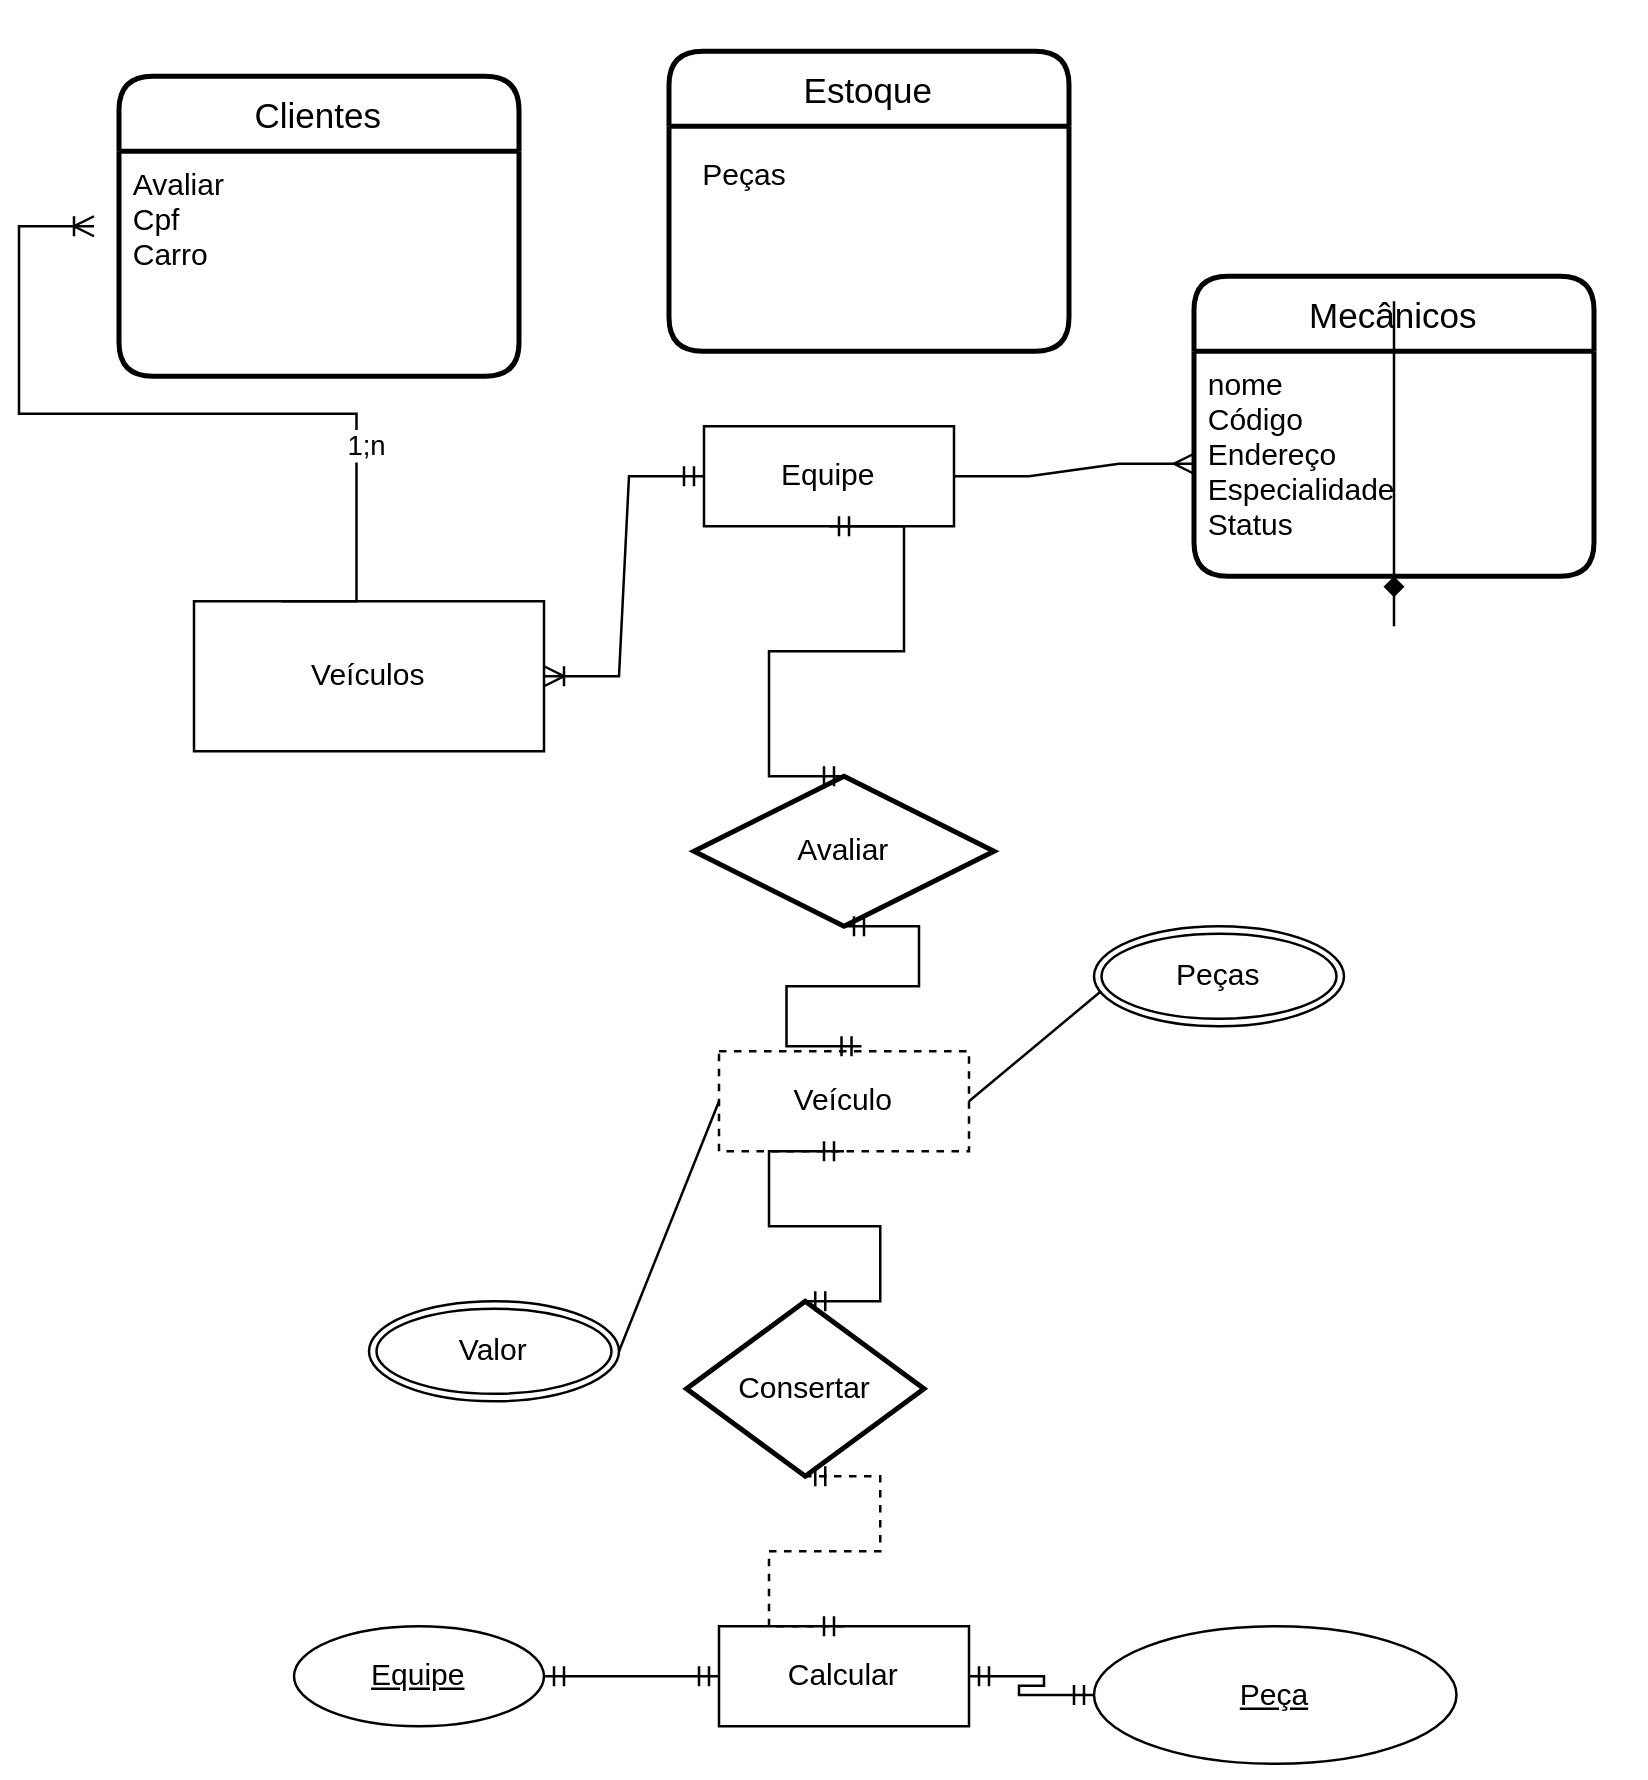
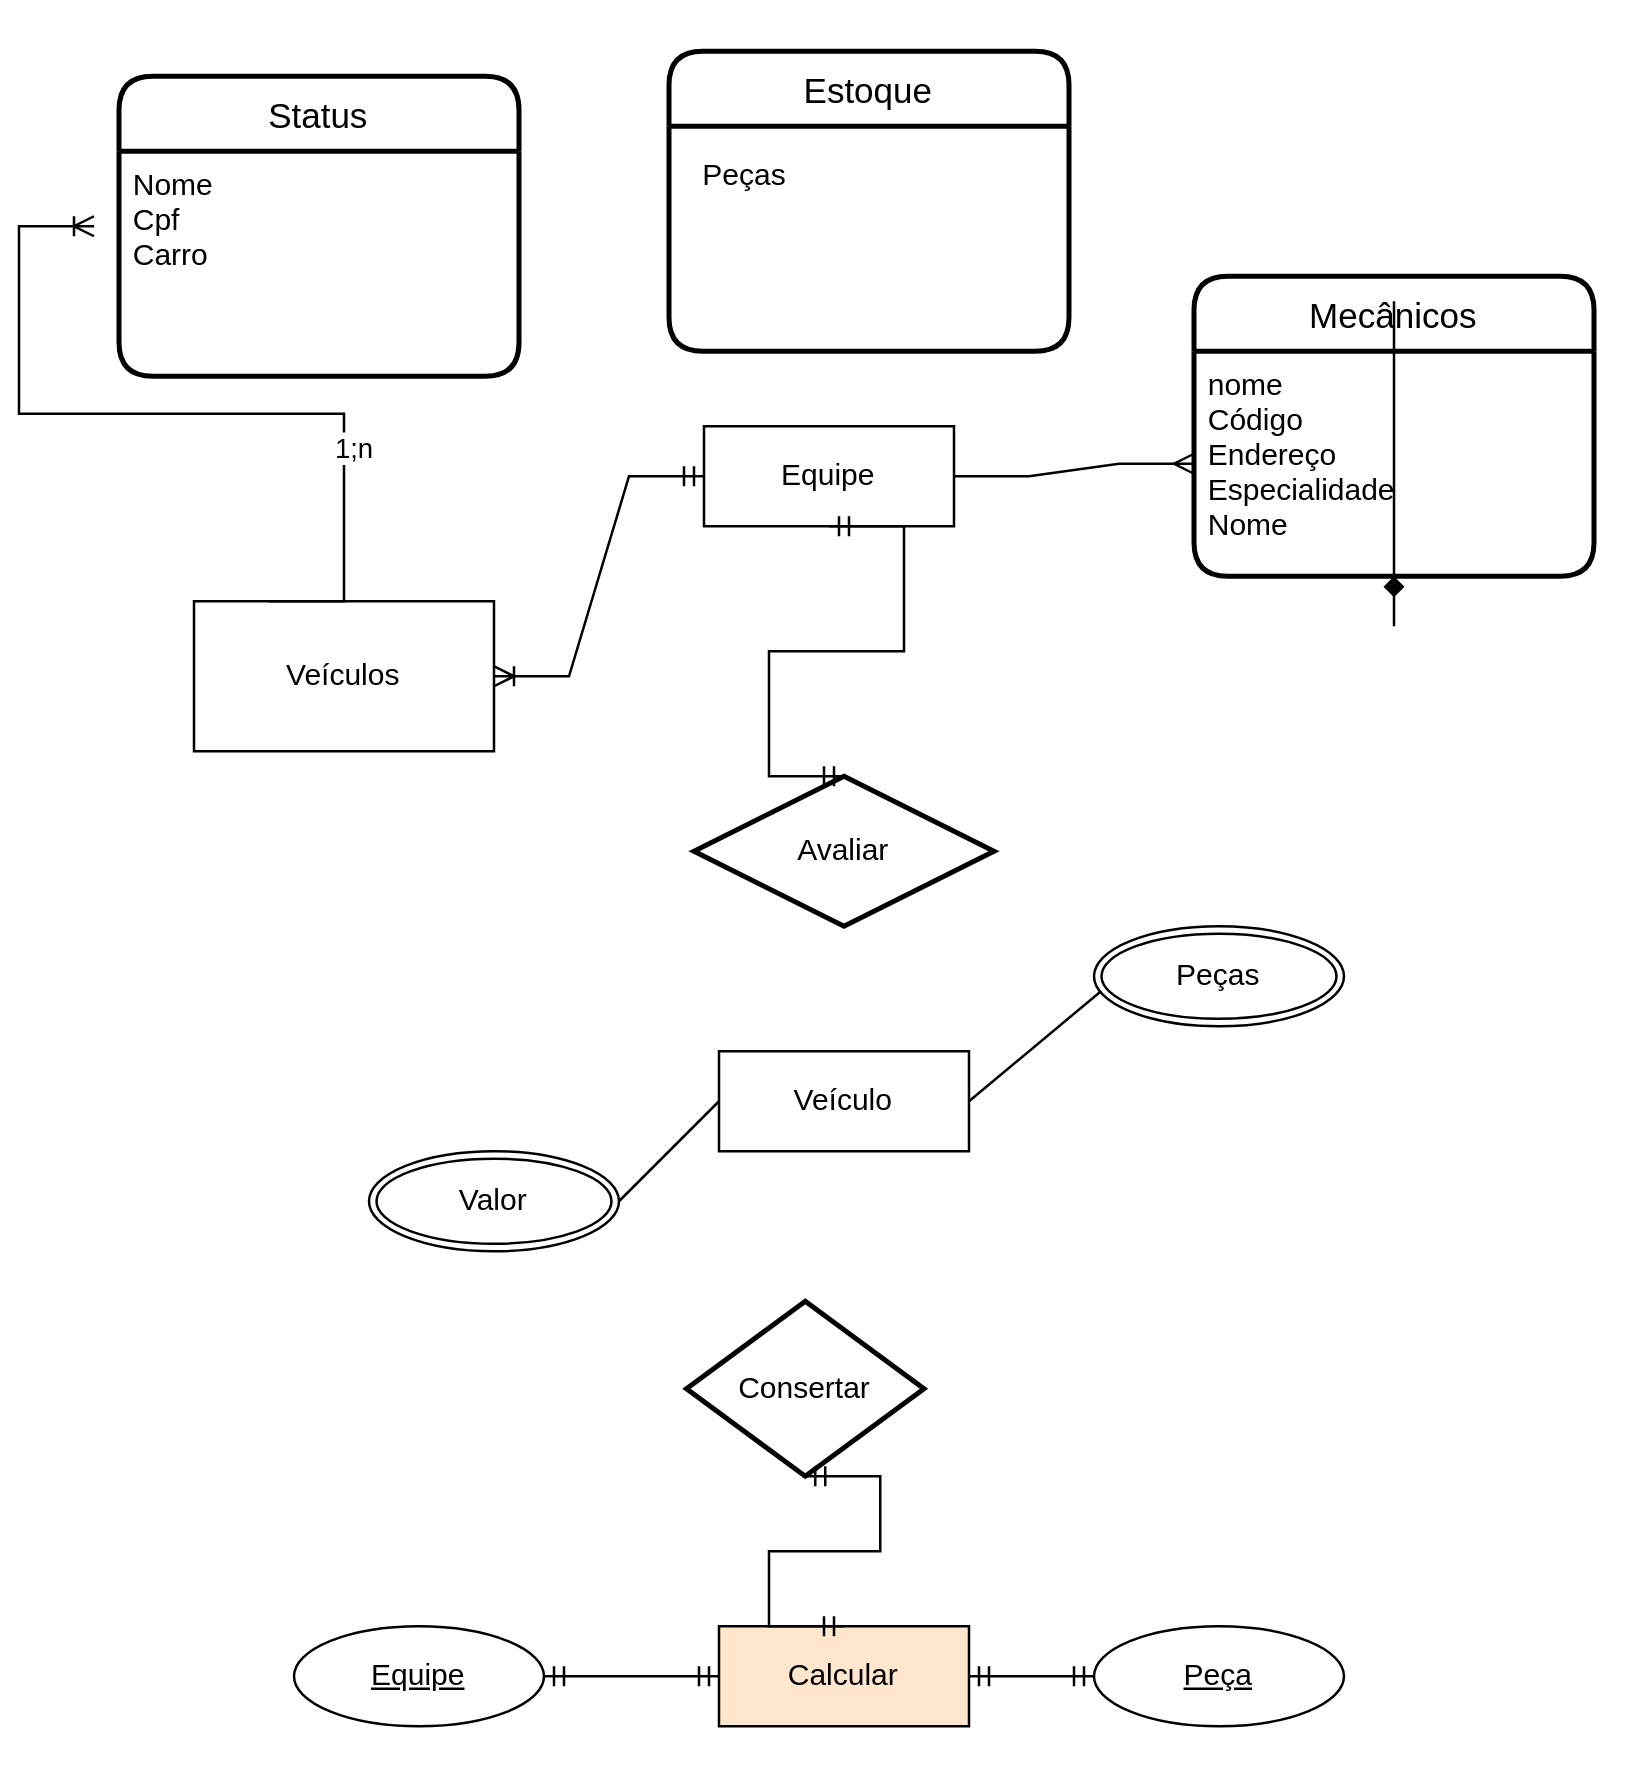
node "Clientes": label "Clientes" -> "Status"
node "Avaliar Cpf Carro": label "Avaliar Cpf Carro" -> "Nome Cpf Carro"
node "nome Código Endereço Especialidade Status": label "nome Código Endereço Especialidade Status" -> "nome Código Endereço Especialidade Nome"
node "Veículos": size 350x150 -> 300x150
edge "Avaliar" -- "Veículo": removed
node "Veículo": style dashed -> solid
edge "Veículo" -- "Consertar": removed
node "Valor": moved (494, 1351) -> (494, 1201)
edge "Consertar" -- "Calcular": style dashed -> solid
node "Calcular": fillcolor #ffffff -> #ffe6cc
node "Peça": size 363x138 -> 250x100
